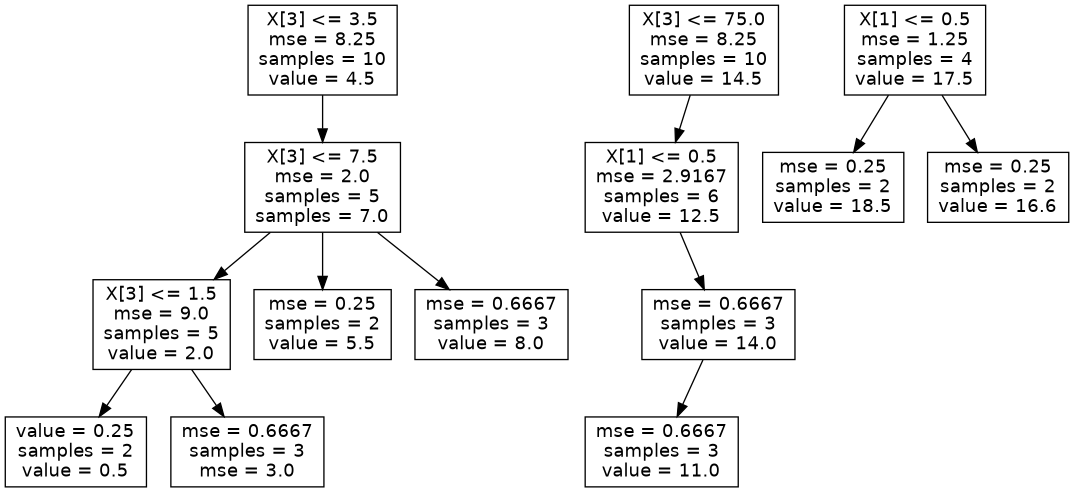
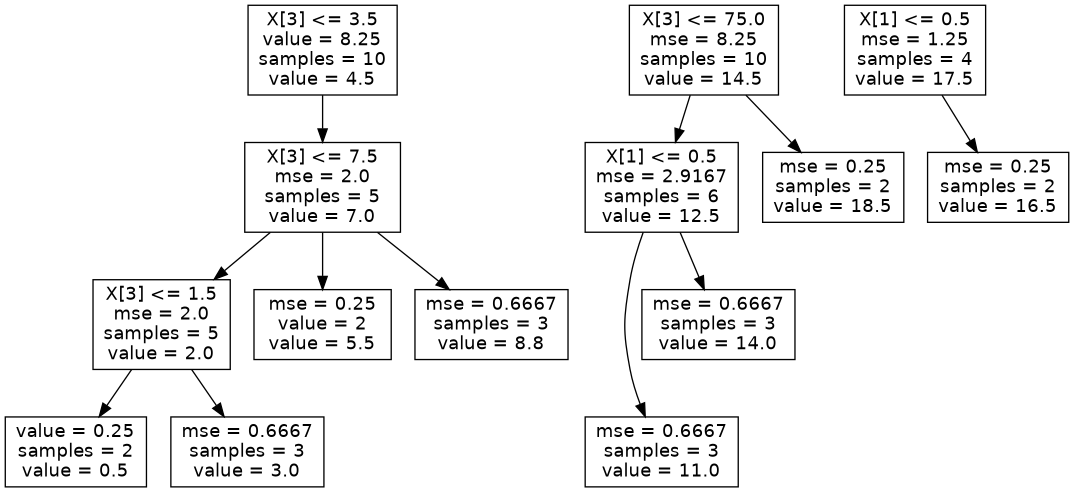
node "X[3] <= 3.5 mse = 8.25 samples = 10 value = 4.5": label "X[3] <= 3.5 mse = 8.25 samples = 10 value = 4.5" -> "X[3] <= 3.5 value = 8.25 samples = 10 value = 4.5"
edge "X[1] <= 0.5 mse = 1.25 samples = 4 value = 17.5" -> "mse = 0.25 samples = 2 value = 18.5": now "X[3] <= 75.0 mse = 8.25 samples = 10 value = 14.5" -> "mse = 0.25 samples = 2 value = 18.5"
node "X[3] <= 7.5 mse = 2.0 samples = 5 samples = 7.0": label "X[3] <= 7.5 mse = 2.0 samples = 5 samples = 7.0" -> "X[3] <= 7.5 mse = 2.0 samples = 5 value = 7.0"
node "mse = 0.25 samples = 2 value = 16.6": label "mse = 0.25 samples = 2 value = 16.6" -> "mse = 0.25 samples = 2 value = 16.5"
node "X[3] <= 1.5 mse = 9.0 samples = 5 value = 2.0": label "X[3] <= 1.5 mse = 9.0 samples = 5 value = 2.0" -> "X[3] <= 1.5 mse = 2.0 samples = 5 value = 2.0"
node "mse = 0.25 samples = 2 value = 5.5": label "mse = 0.25 samples = 2 value = 5.5" -> "mse = 0.25 value = 2 value = 5.5"
node "mse = 0.6667 samples = 3 value = 8.0": label "mse = 0.6667 samples = 3 value = 8.0" -> "mse = 0.6667 samples = 3 value = 8.8"
edge "mse = 0.6667 samples = 3 value = 14.0" -> "mse = 0.6667 samples = 3 value = 11.0": now "X[1] <= 0.5 mse = 2.9167 samples = 6 value = 12.5" -> "mse = 0.6667 samples = 3 value = 11.0"
node "mse = 0.6667 samples = 3 mse = 3.0": label "mse = 0.6667 samples = 3 mse = 3.0" -> "mse = 0.6667 samples = 3 value = 3.0"
